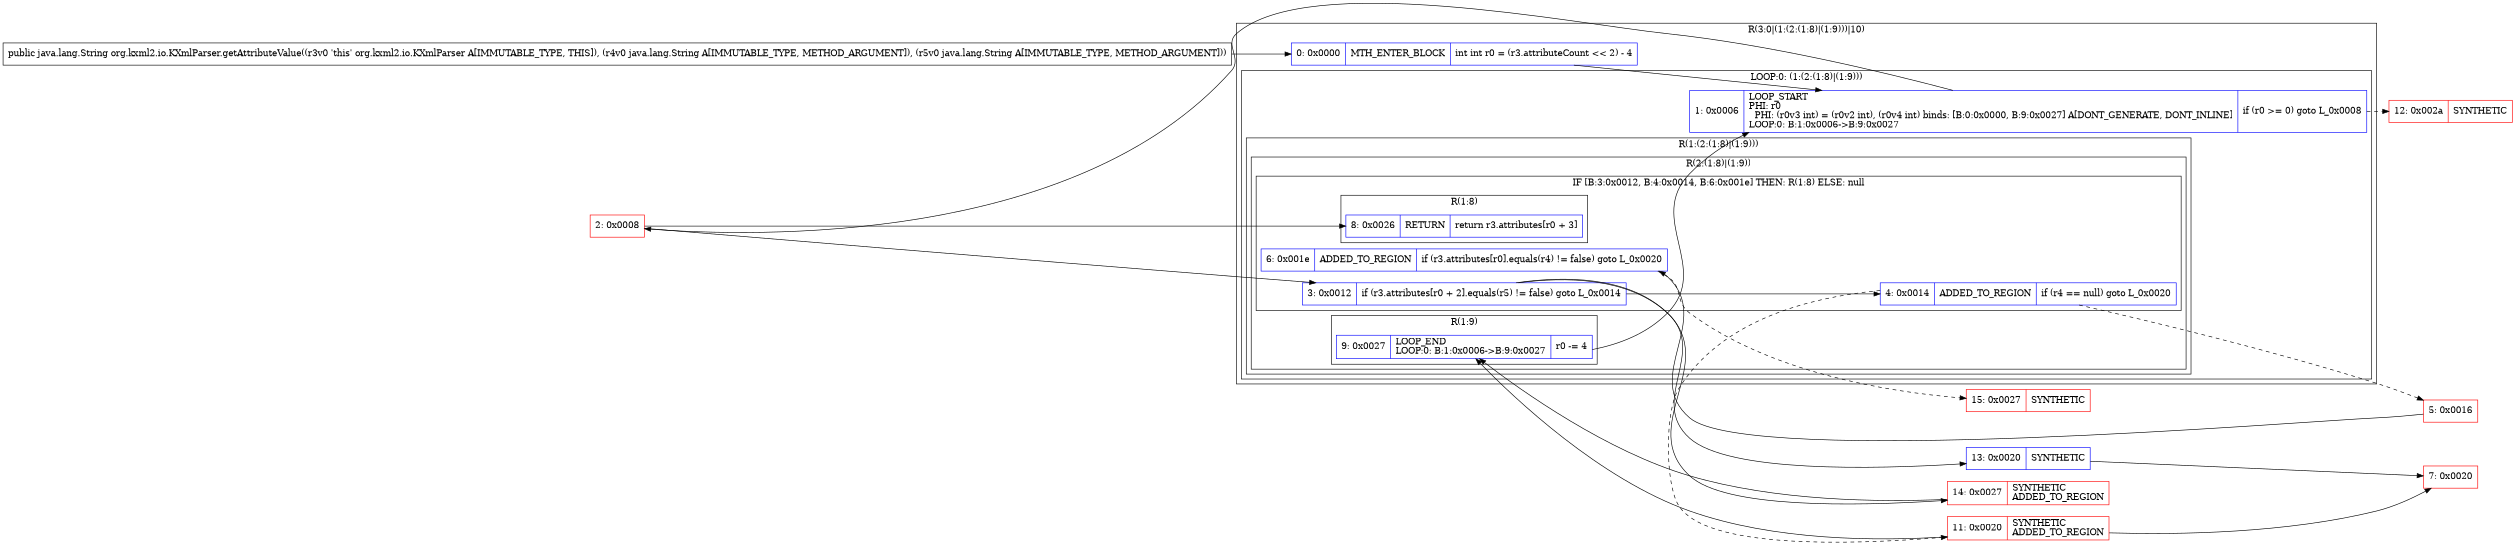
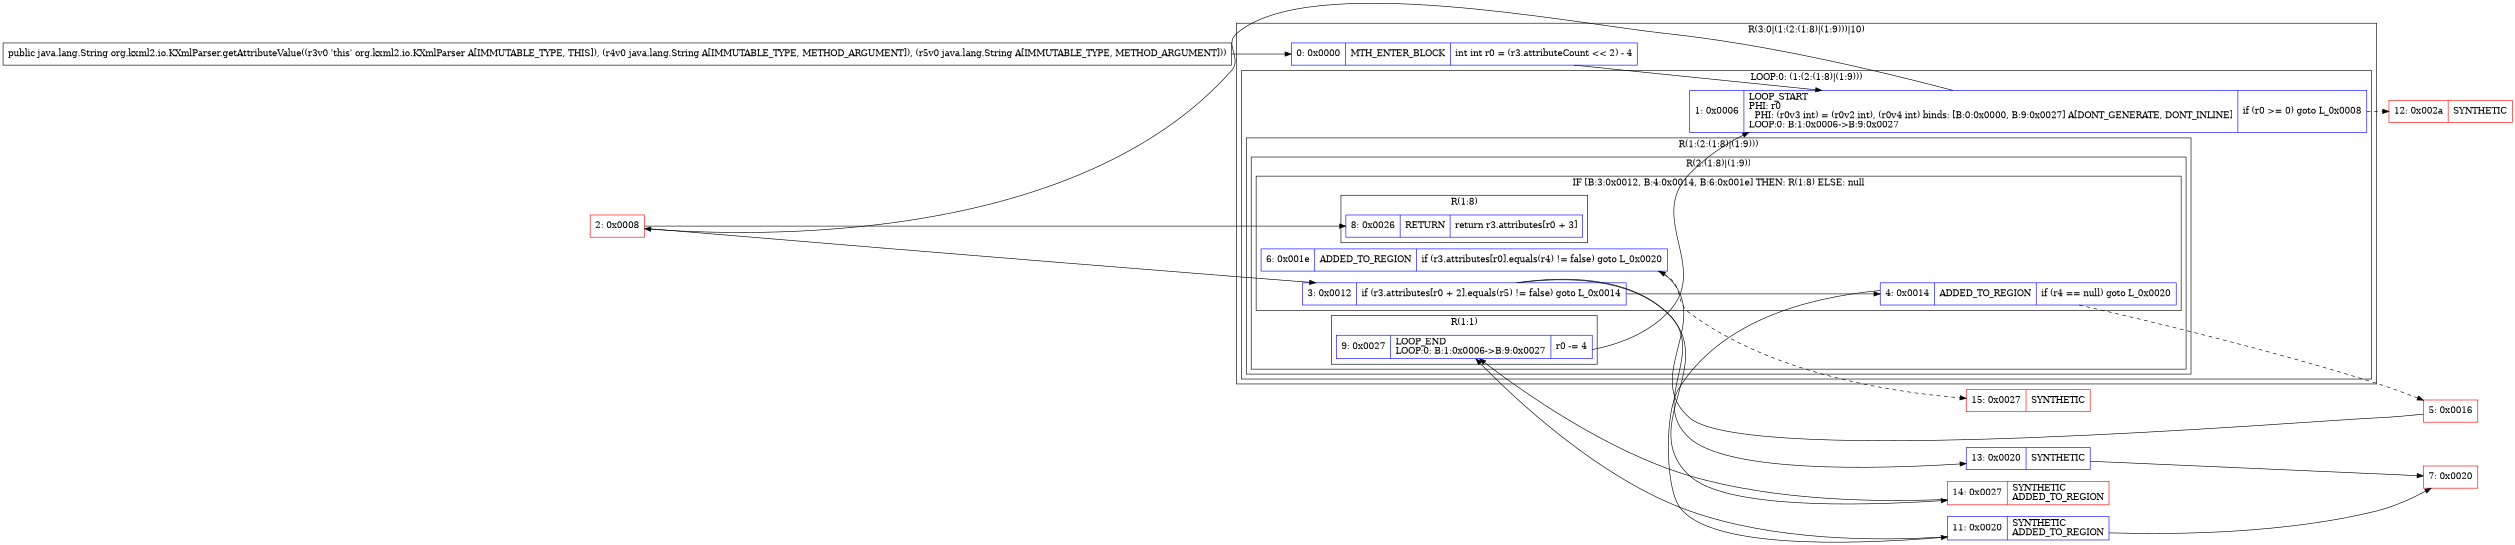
cluster "R(1:9)": label "R(1:9)" -> "R(1:1)"
edge "4: 0x0014" -> "11: 0x0020": style dashed -> solid
node "11: 0x0020": color red -> blue
